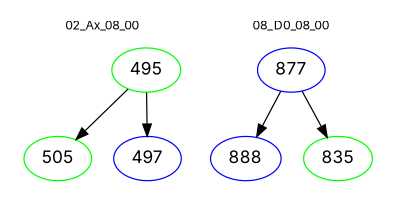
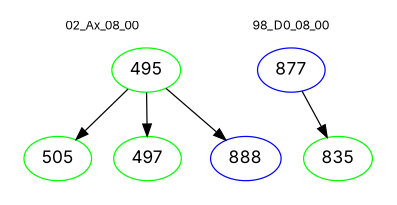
cluster "08_D0_08_00": label "08_D0_08_00" -> "98_D0_08_00"
edge "877" -> "888": now "495" -> "888"
node "497": color blue -> green
